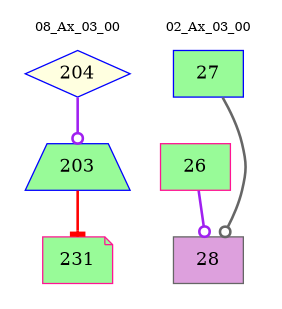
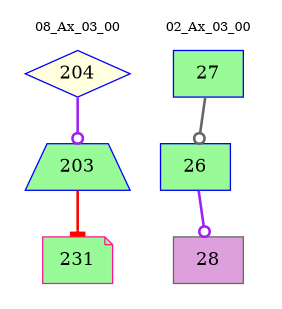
edge "27" -> "28": now "27" -> "26"
node "26": color deeppink -> blue
